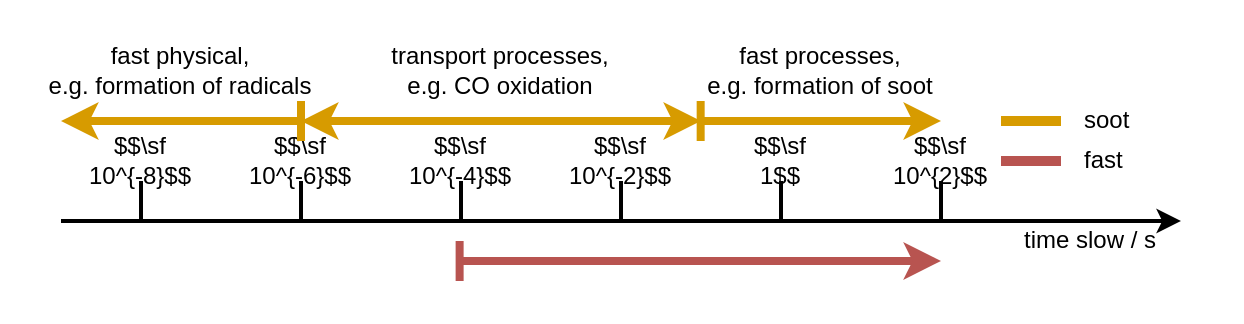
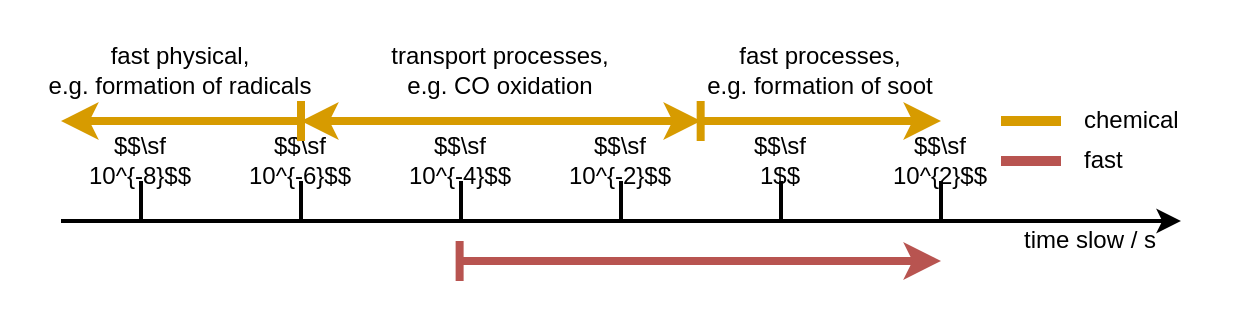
node "soot": label "soot" -> "chemical"
